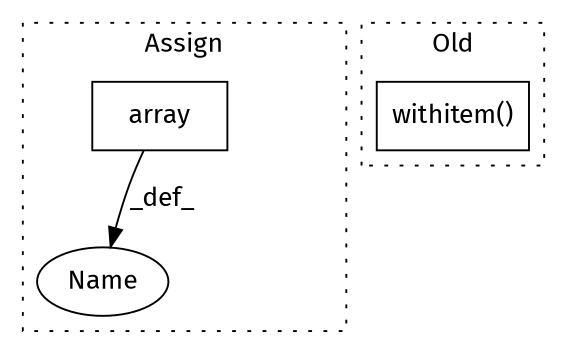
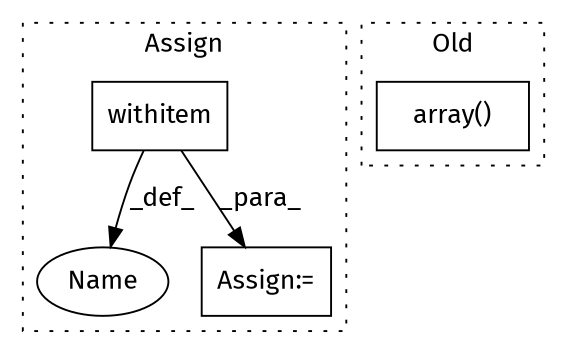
node "array": label "array" -> "withitem"
node "withitem()": label "withitem()" -> "array()"
node "Assign:=": added
